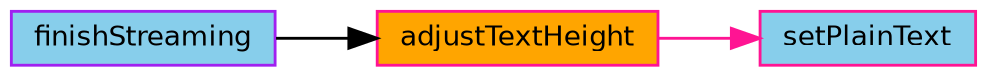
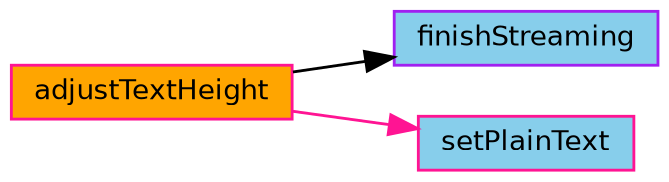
edge "finishStreaming" -> "adjustTextHeight": reversed
